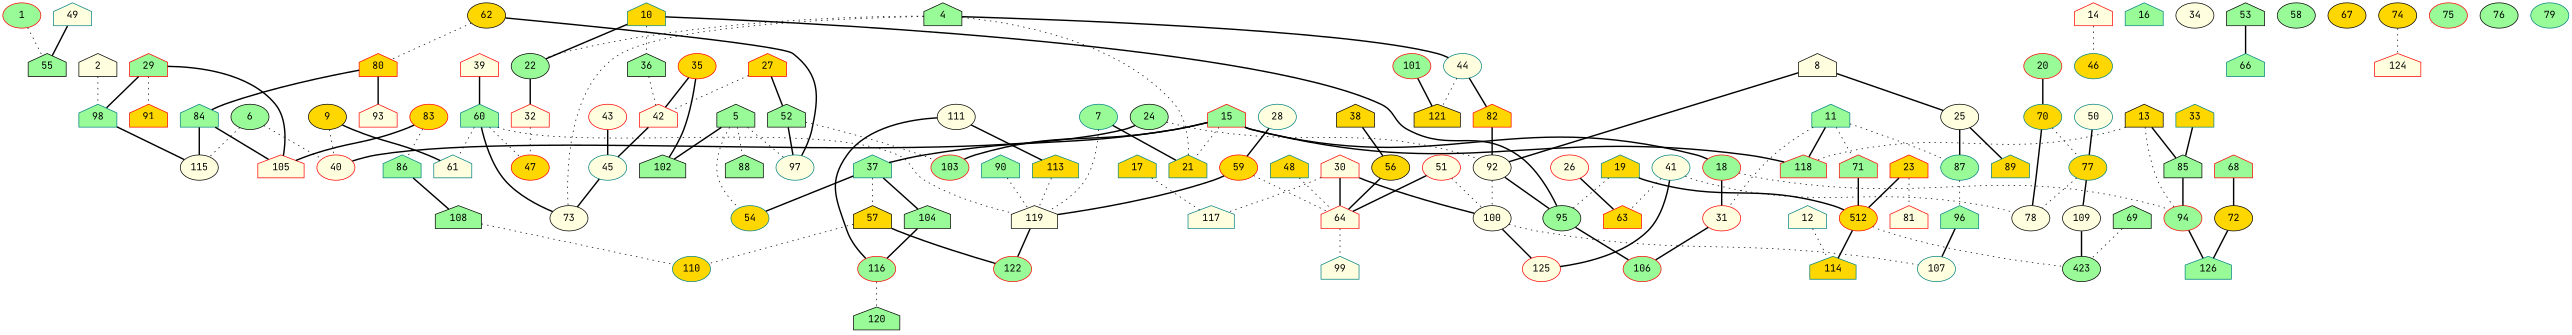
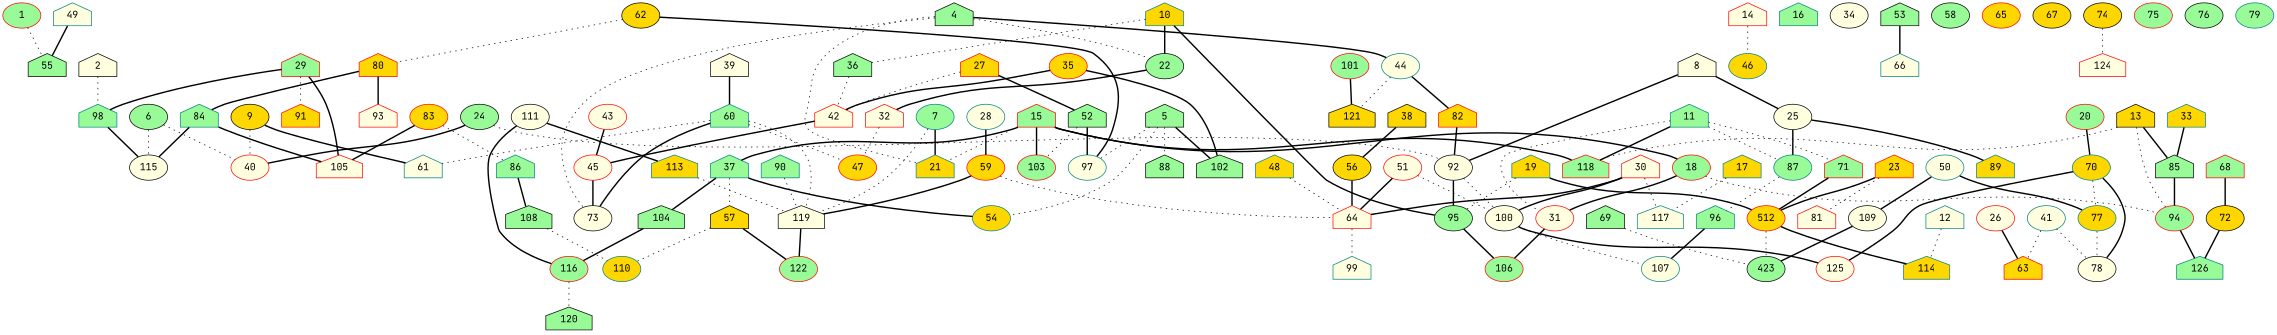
node "65": added
node "39": color red -> black
node "66": fillcolor palegreen -> lightyellow
node "45": color teal -> red
edge "77" -- "109": now "50" -- "109"
edge "41" -- "125": now "70" -- "125"
